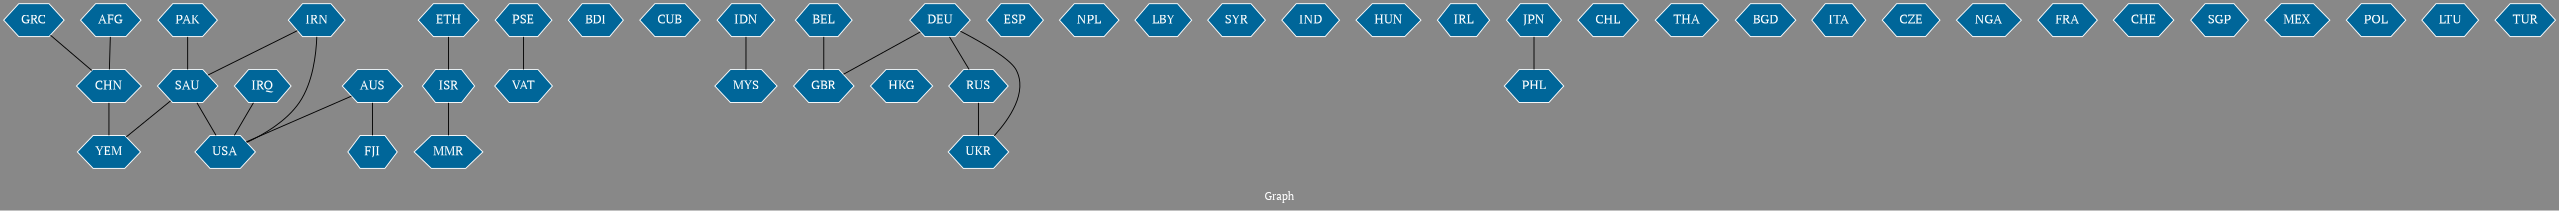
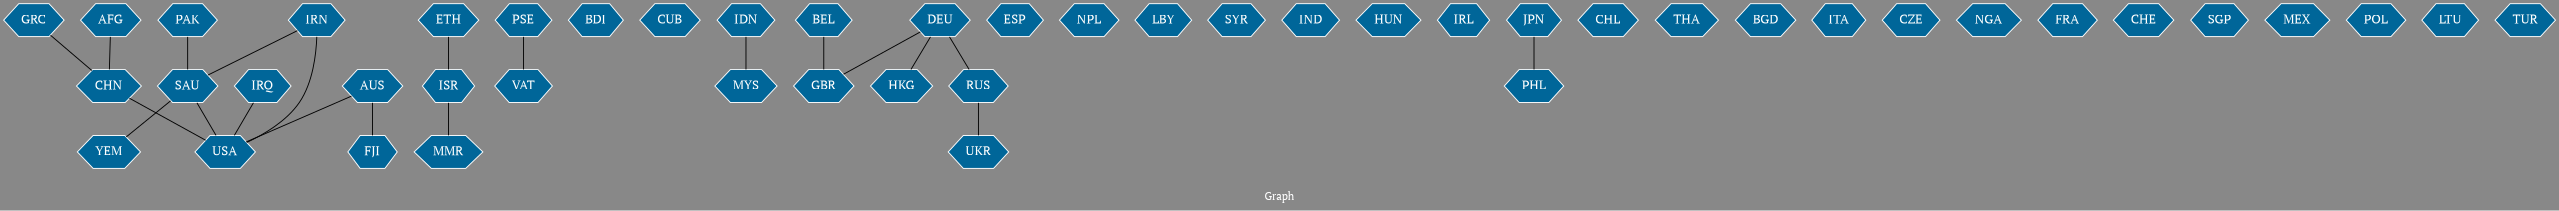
edge "DEU" -- "UKR": now "DEU" -- "HKG"
edge "CHN" -- "YEM": now "CHN" -- "USA"
